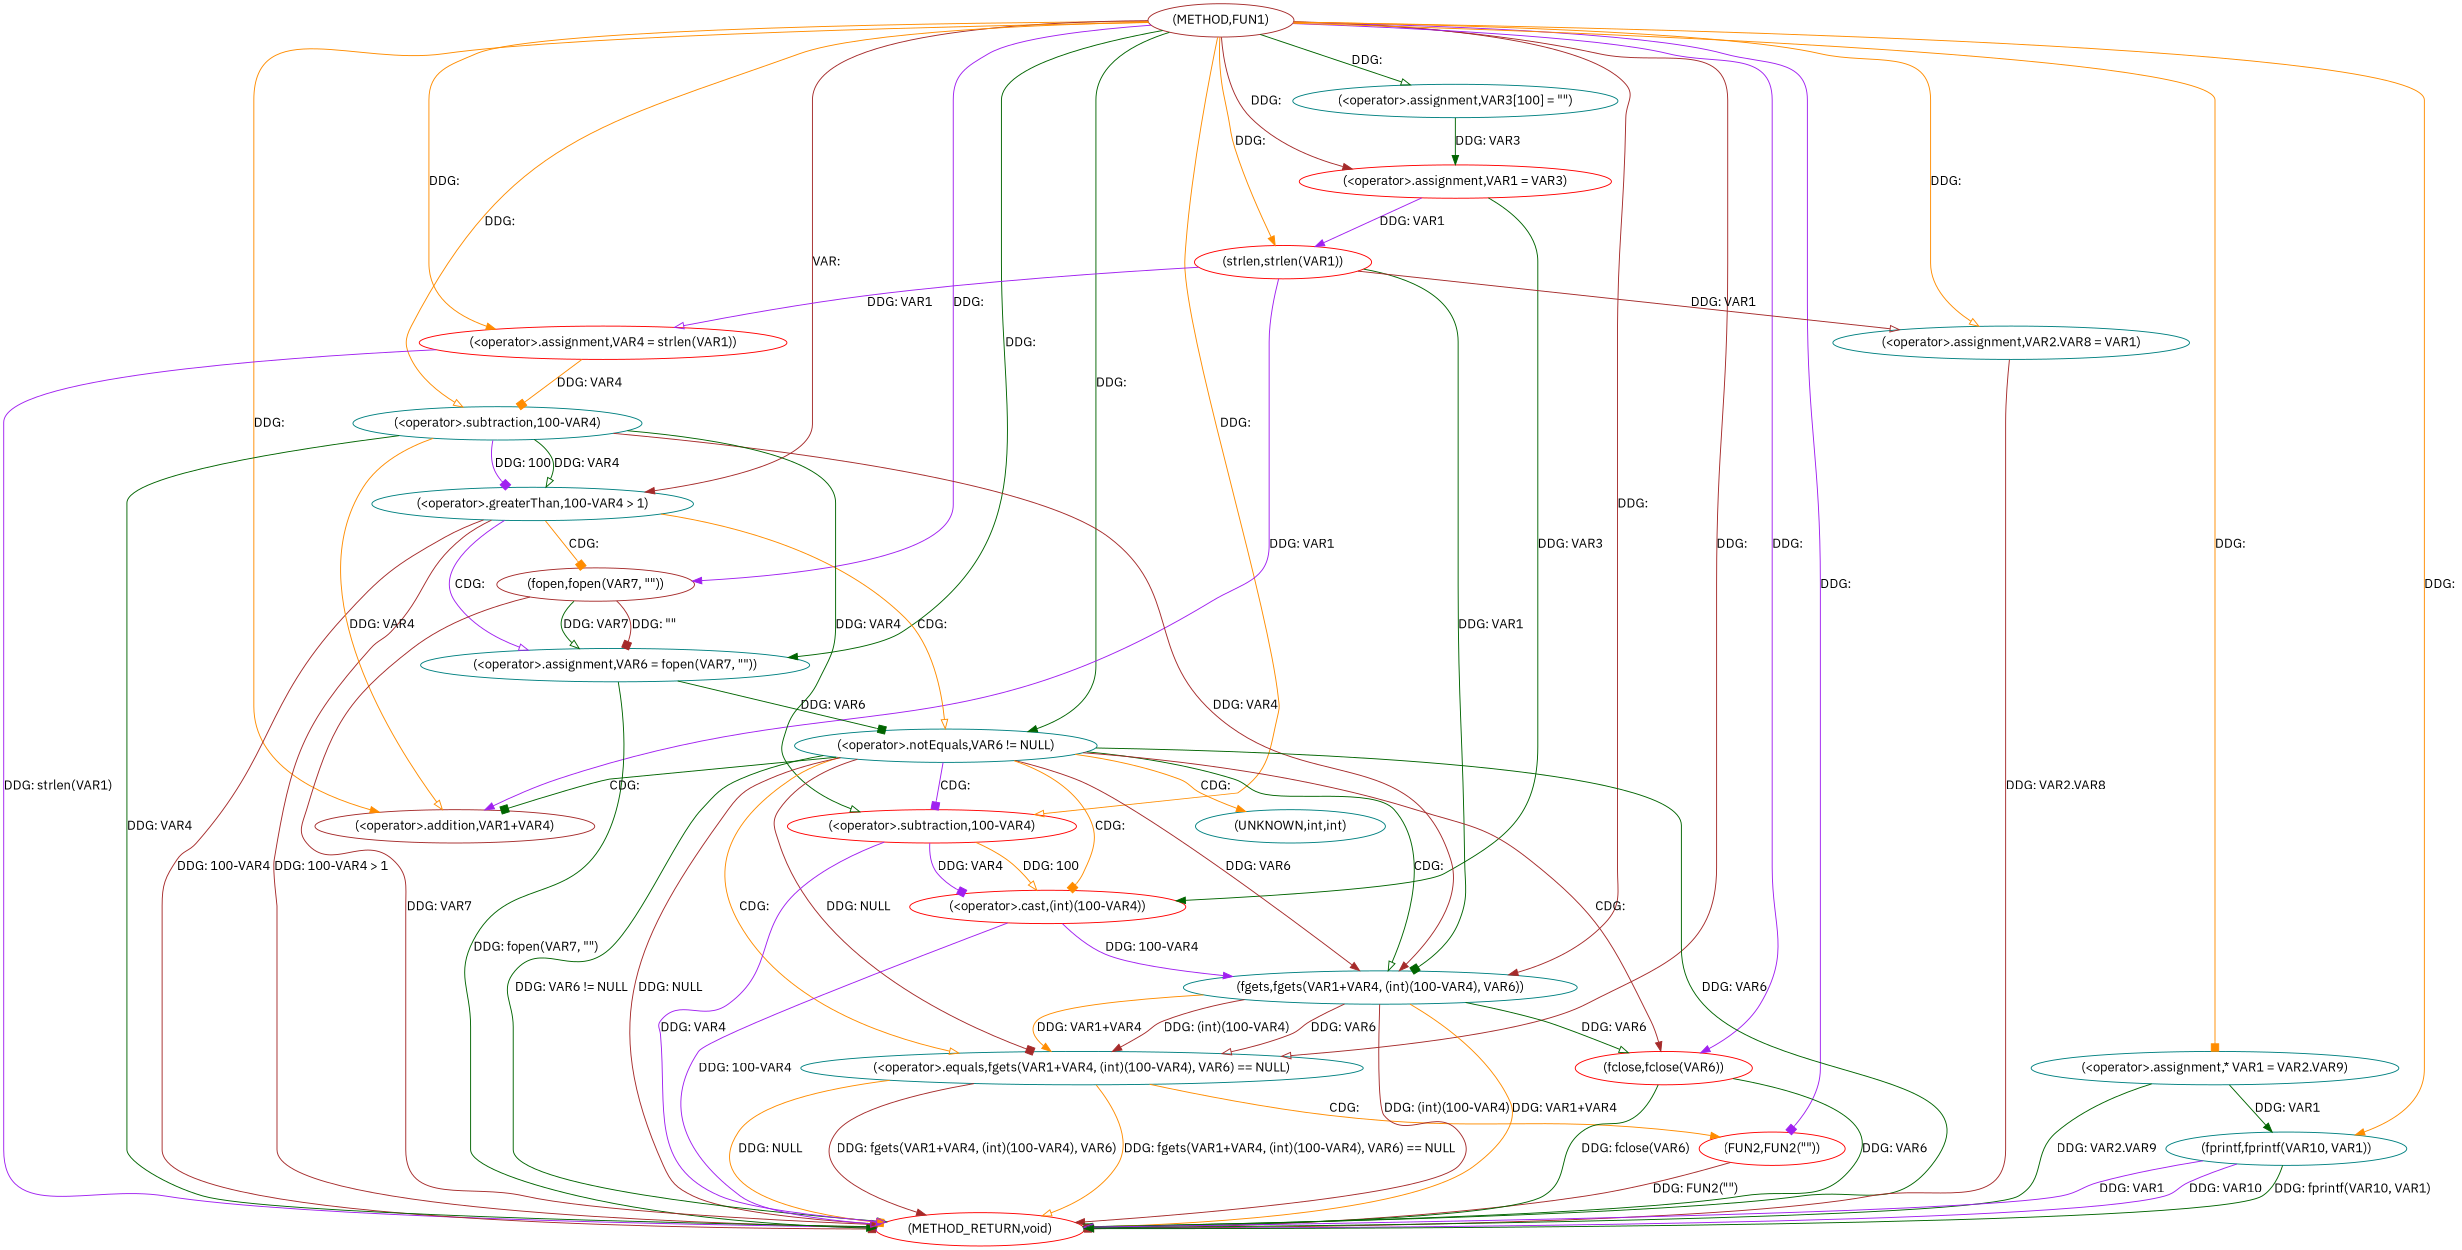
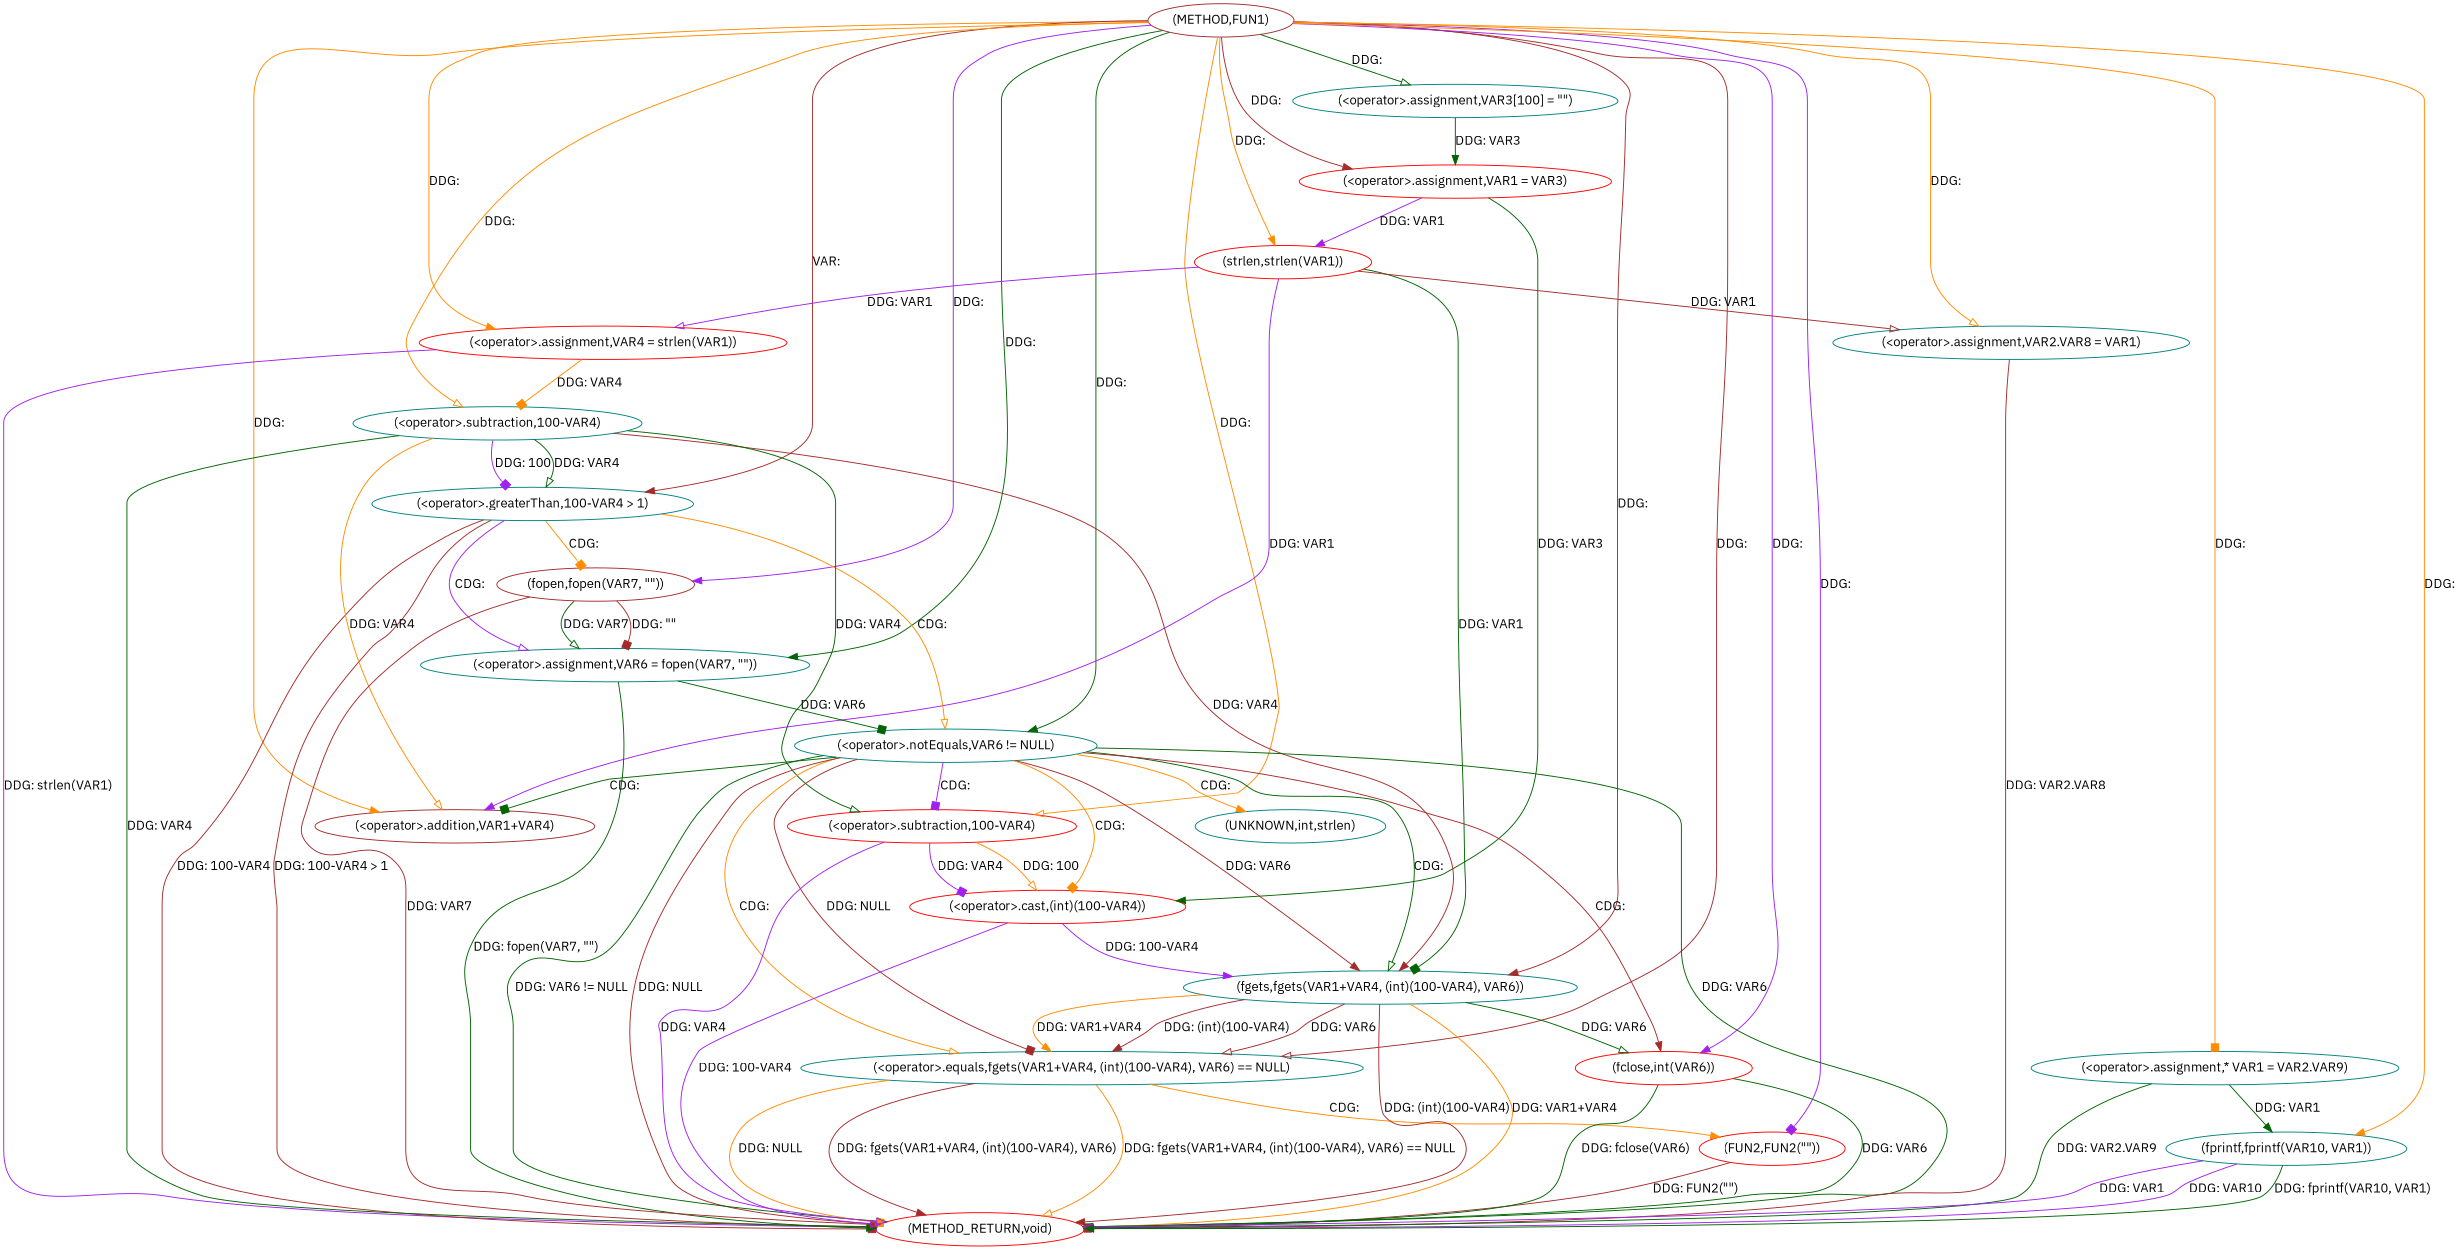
node "(UNKNOWN,int,int)": label "(UNKNOWN,int,int)" -> "(UNKNOWN,int,strlen)"
node "(fclose,fclose(VAR6))": label "(fclose,fclose(VAR6))" -> "(fclose,int(VAR6))"
